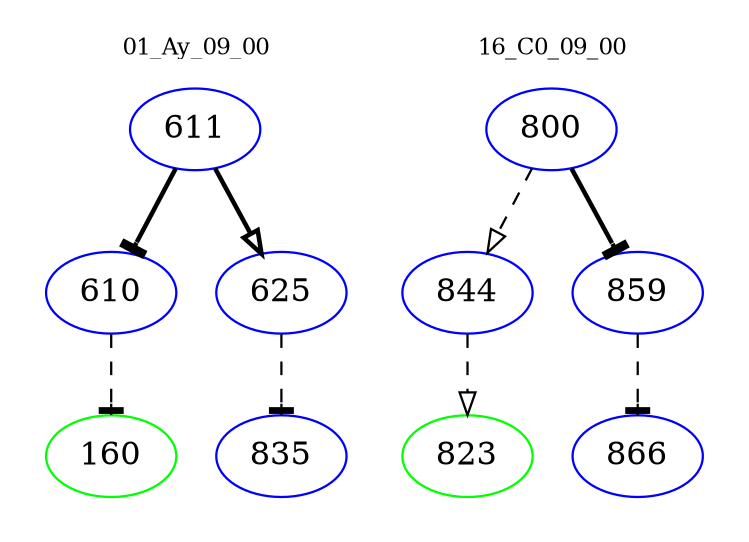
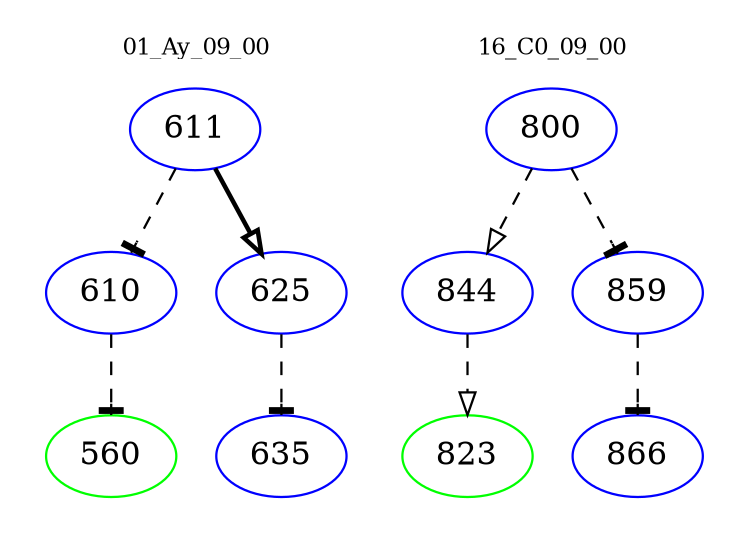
edge "611" -> "610": style bold -> dashed
edge "800" -> "859": style bold -> dashed
node "160": label "160" -> "560"
node "835": label "835" -> "635"
